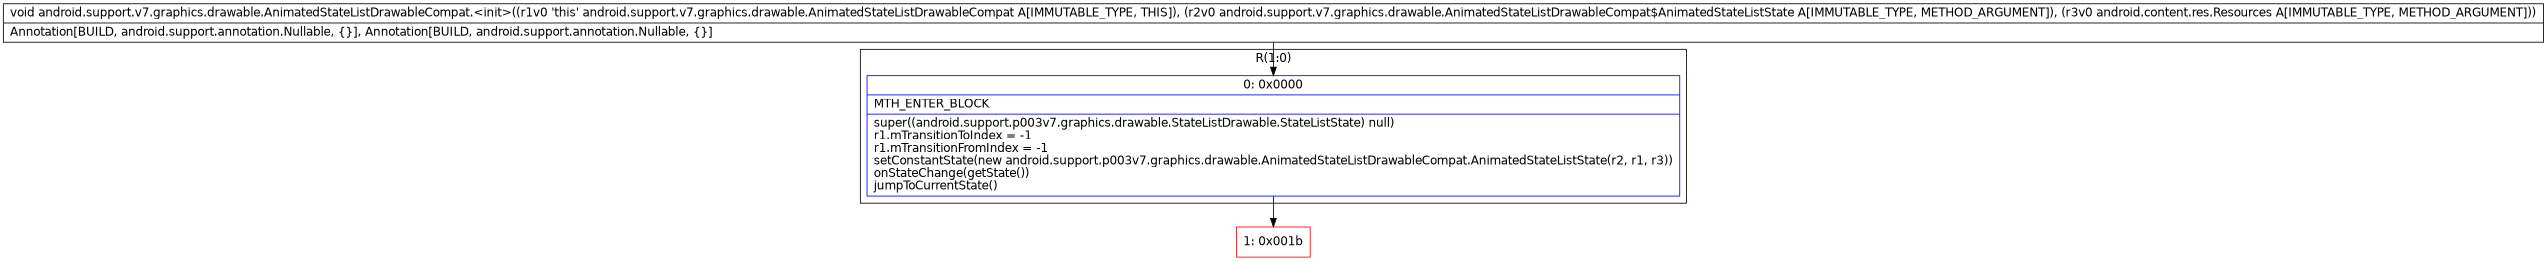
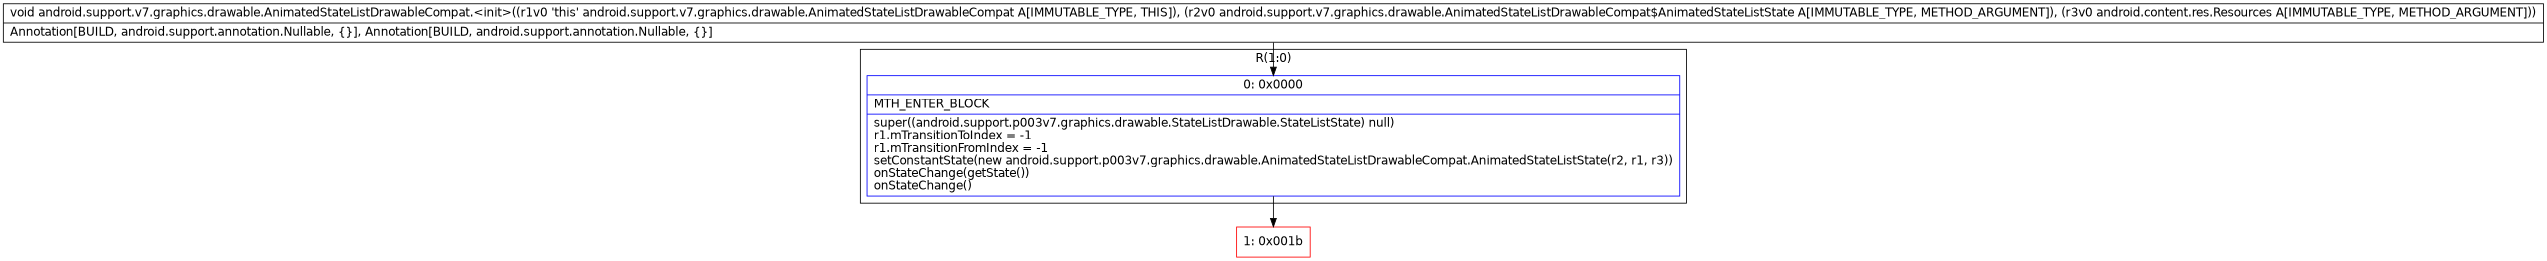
node "0: 0x0000": text "jumpToCurrentState()" -> "onStateChange()"
